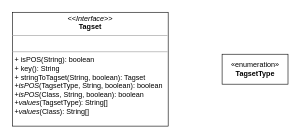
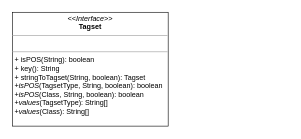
node "«enumeration» TagsetType": removed
